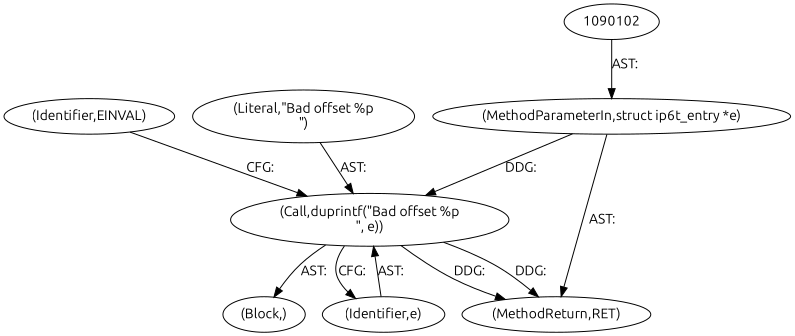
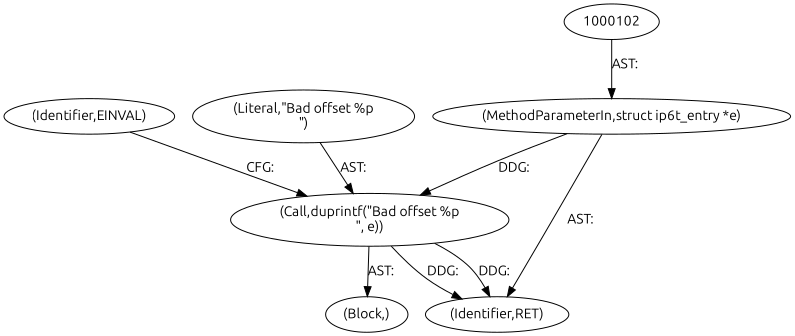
node "1090102": label "1090102" -> "1000102"
node "(Identifier,e)": removed
node "(MethodReturn,RET)": label "(MethodReturn,RET)" -> "(Identifier,RET)"
